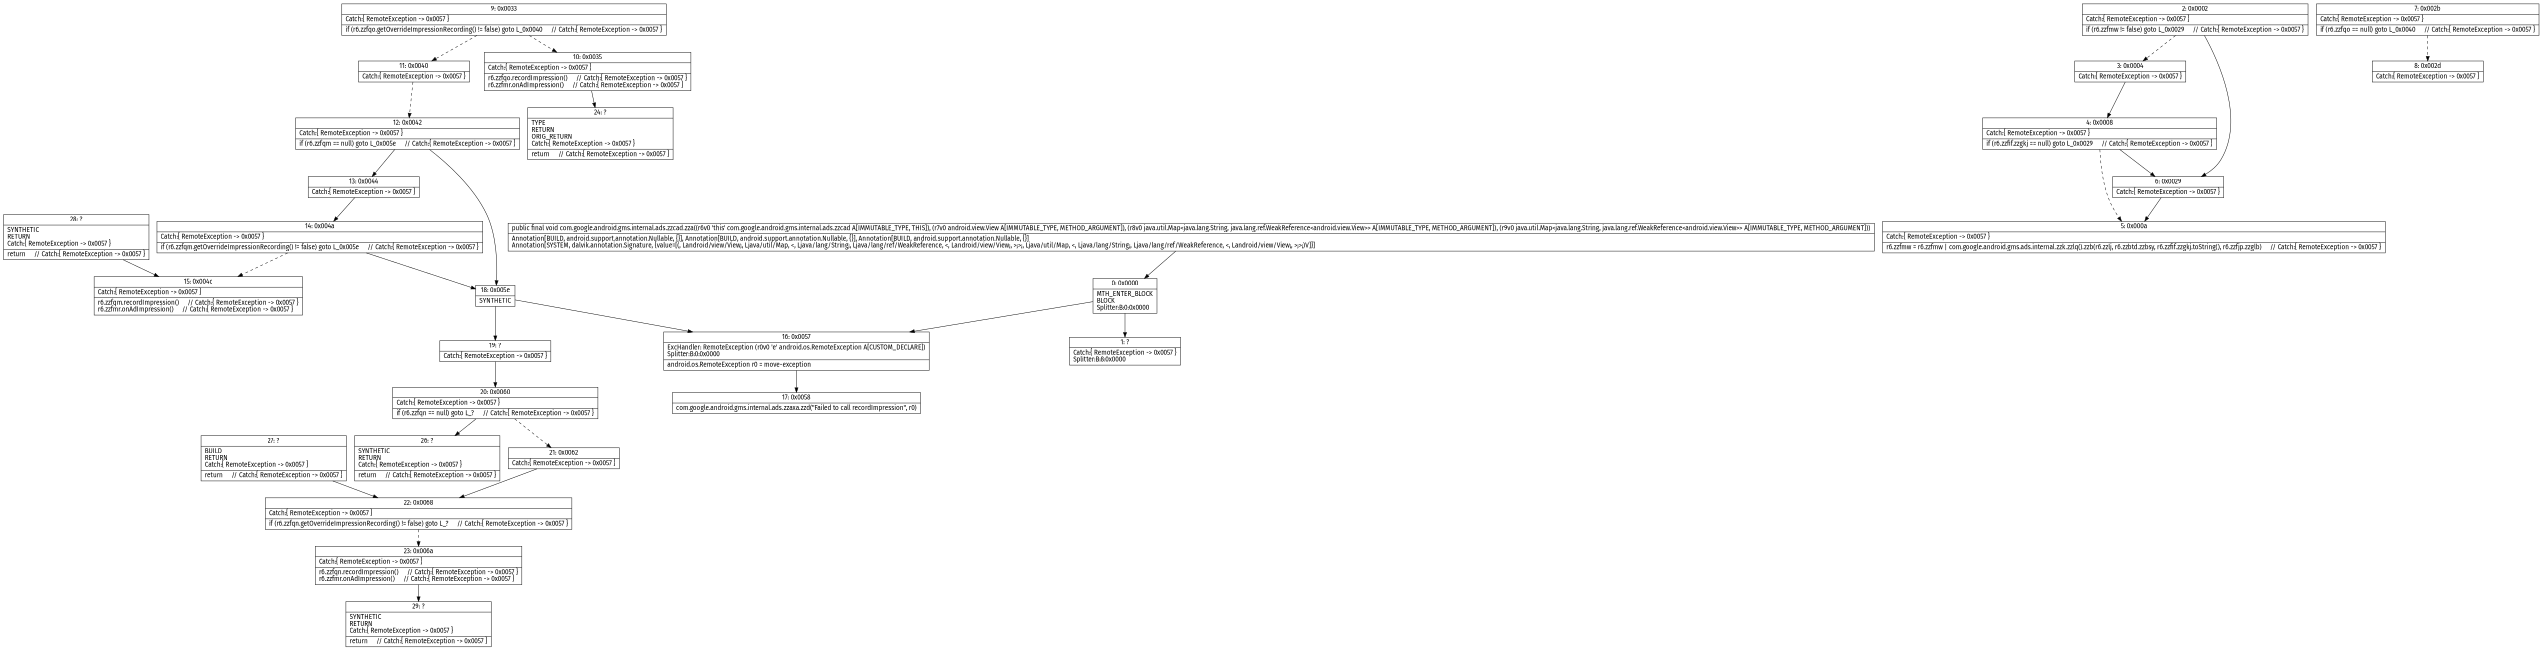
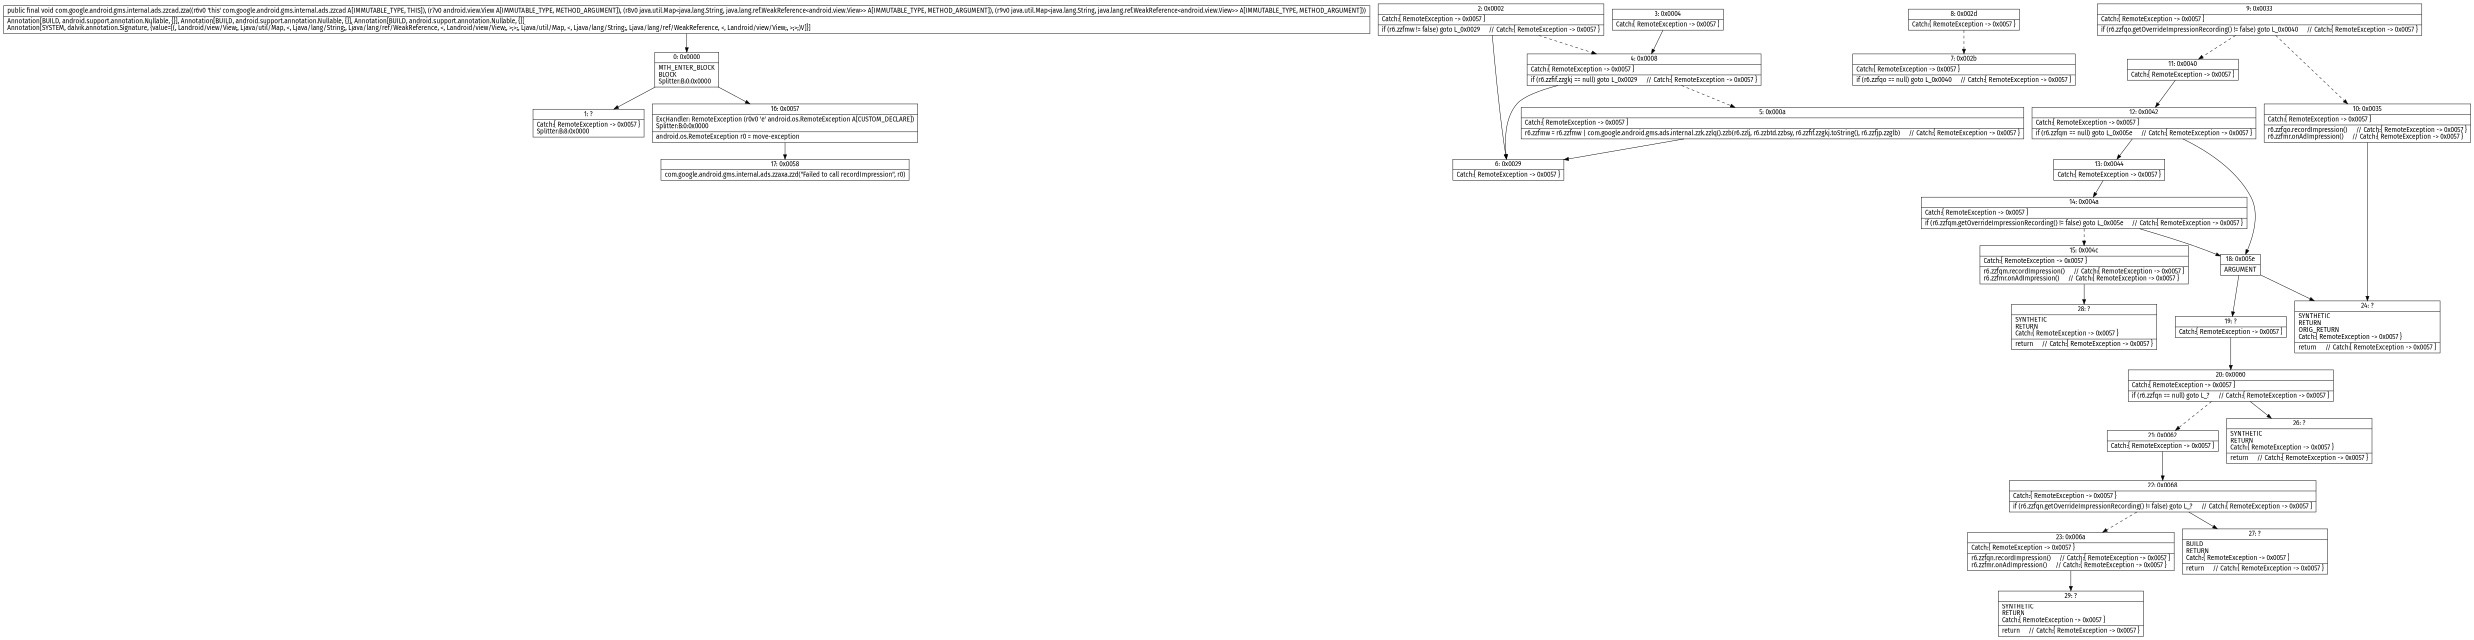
edge "7: 0x002b" -> "8: 0x002d": reversed
edge "2: 0x0002" -> "3: 0x0004": now "2: 0x0002" -> "4: 0x0008"
edge "11: 0x0040" -> "12: 0x0042": style dashed -> solid
node "24: ?": text "TYPE" -> "SYNTHETIC"
edge "6: 0x0029" -> "5: 0x000a": reversed
edge "28: ?" -> "15: 0x004c": reversed
node "18: 0x005e": text "SYNTHETIC" -> "ARGUMENT"
edge "18: 0x005e" -> "16: 0x0057": now "18: 0x005e" -> "24: ?"
edge "27: ?" -> "22: 0x0068": reversed
